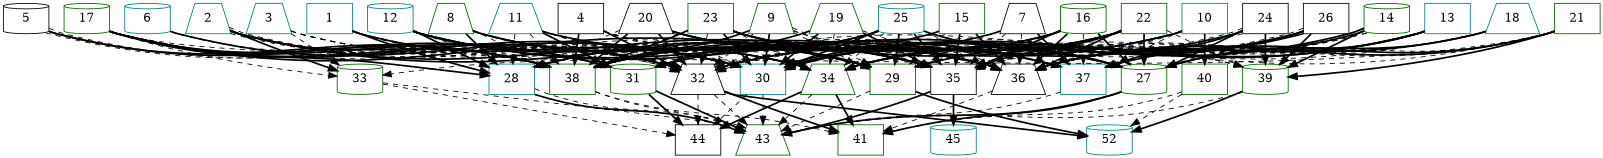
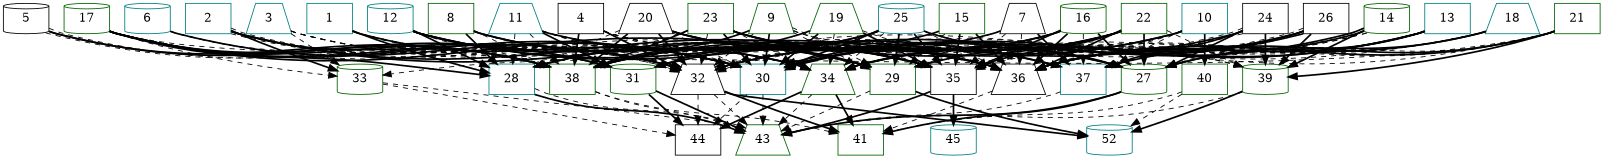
node "2": shape trapezium -> box
node "8": shape trapezium -> box
